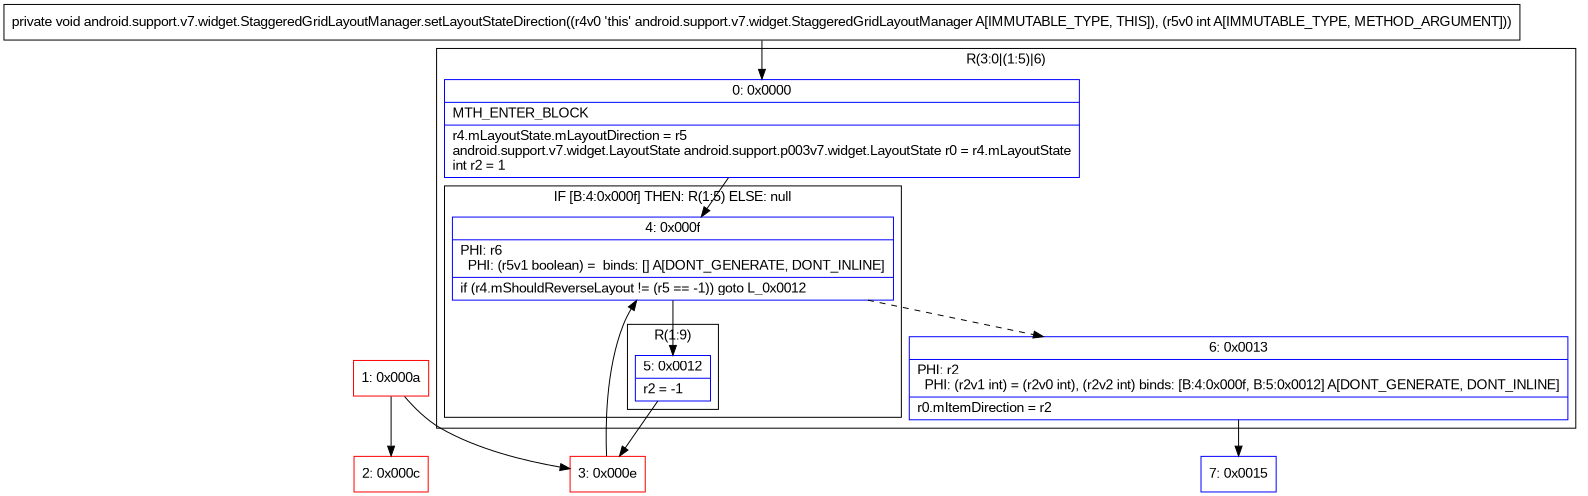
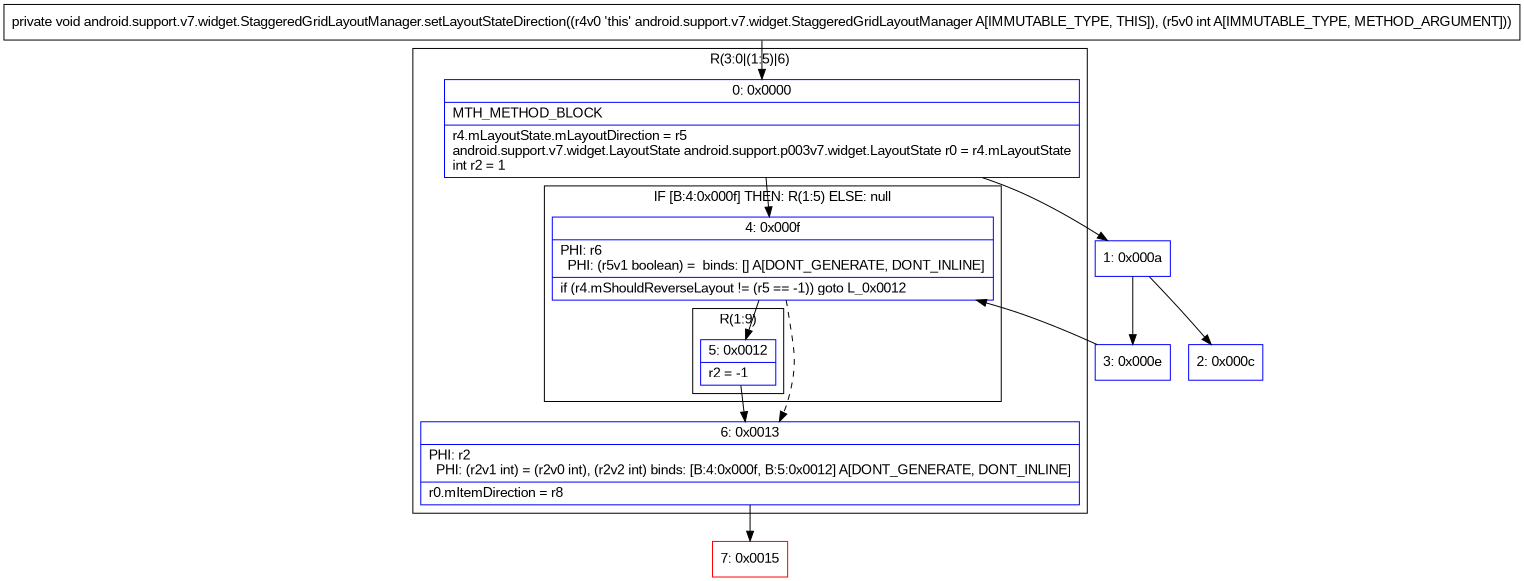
node "0: 0x0000": text "MTH_ENTER_BLOCK" -> "MTH_METHOD_BLOCK"
edge "0: 0x0000" -> "1: 0x000a": added
node "1: 0x000a": color red -> blue
node "6: 0x0013": text "r0.mItemDirection = r2" -> "r0.mItemDirection = r8"
edge "5: 0x0012" -> "3: 0x000e": now "5: 0x0012" -> "6: 0x0013"
node "2: 0x000c": color red -> blue
node "3: 0x000e": color red -> blue
node "7: 0x0015": color blue -> red
